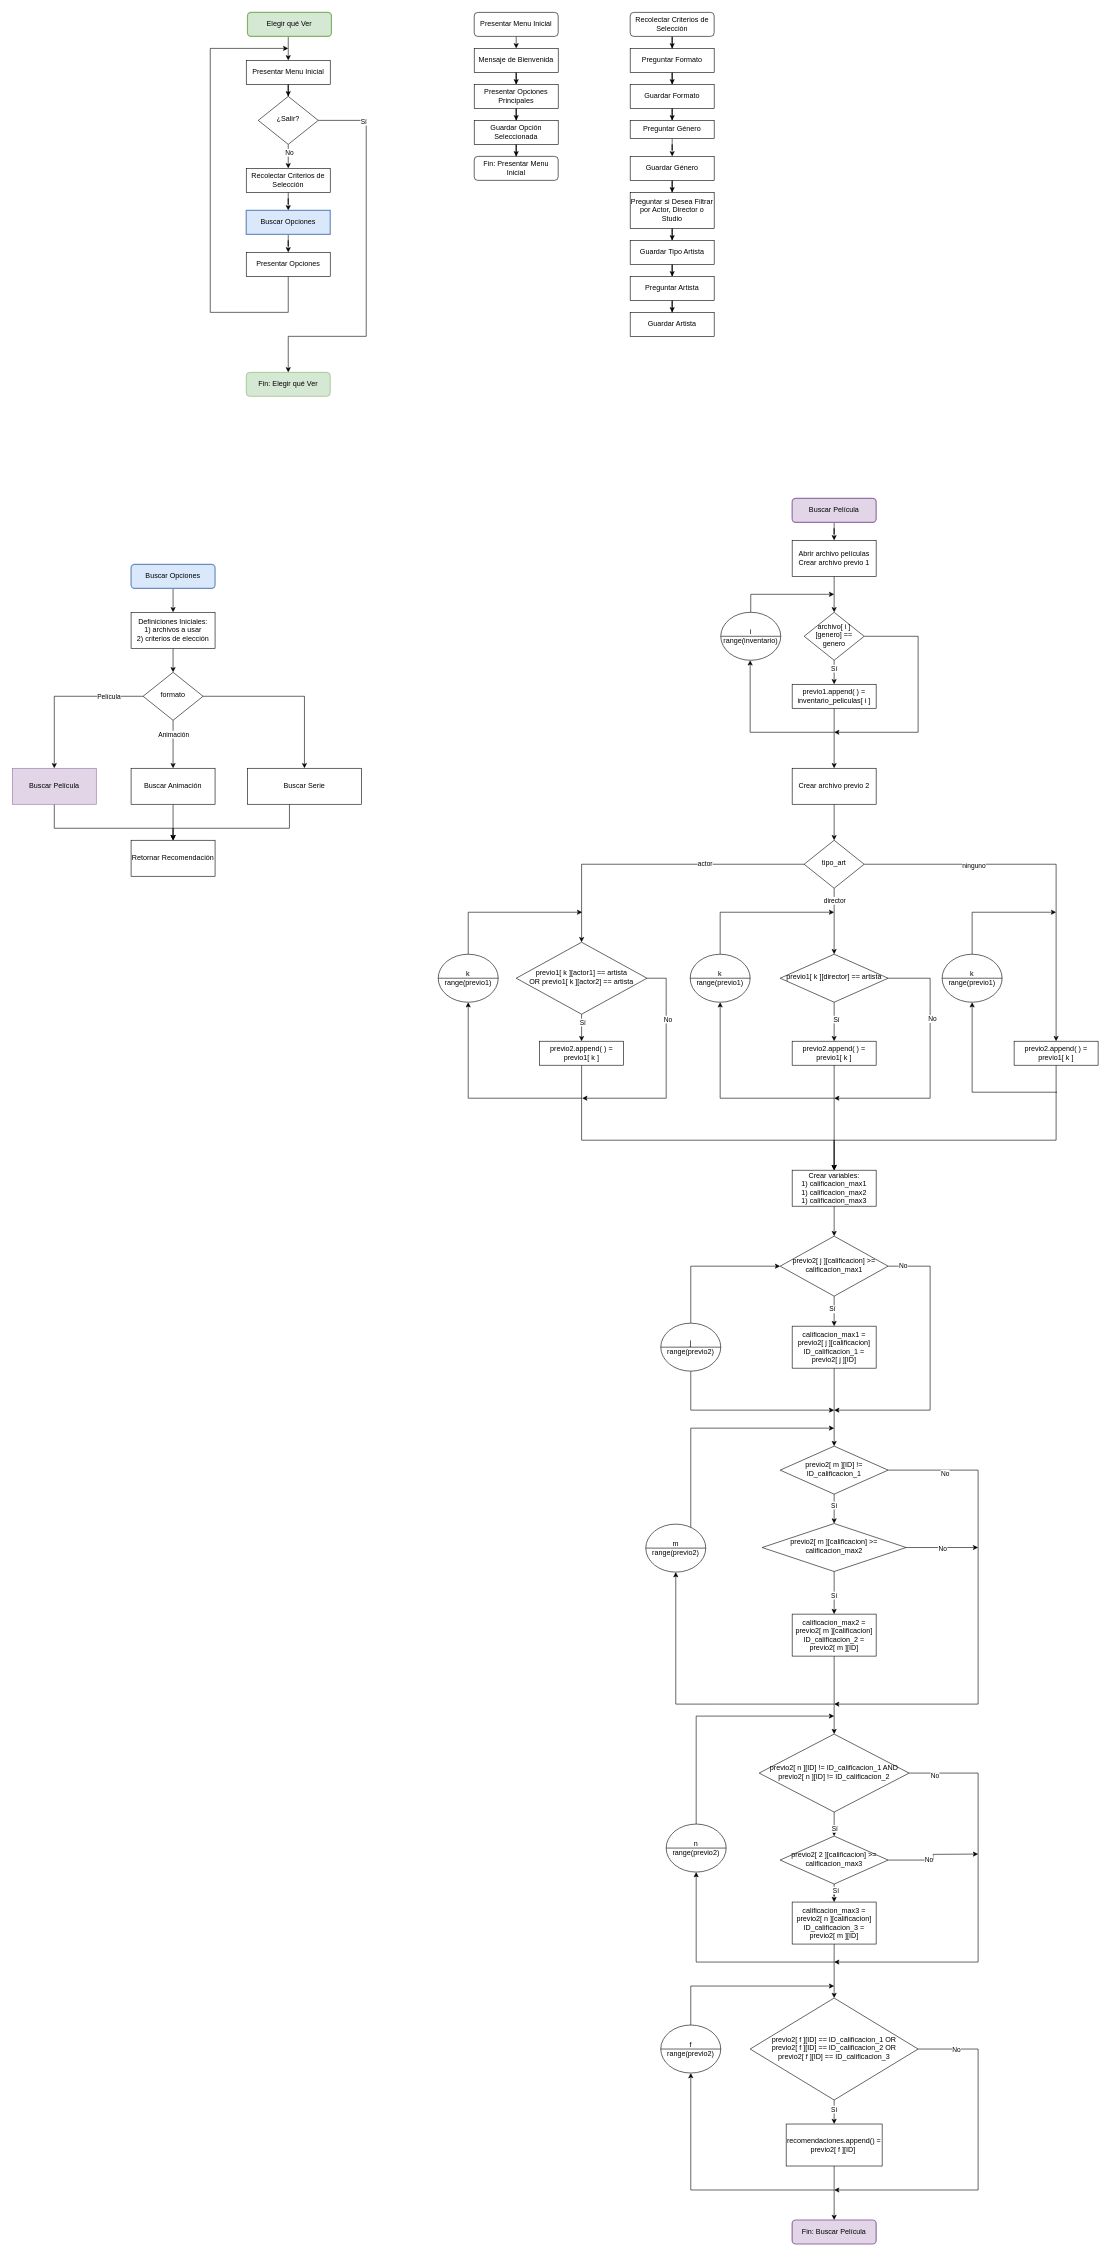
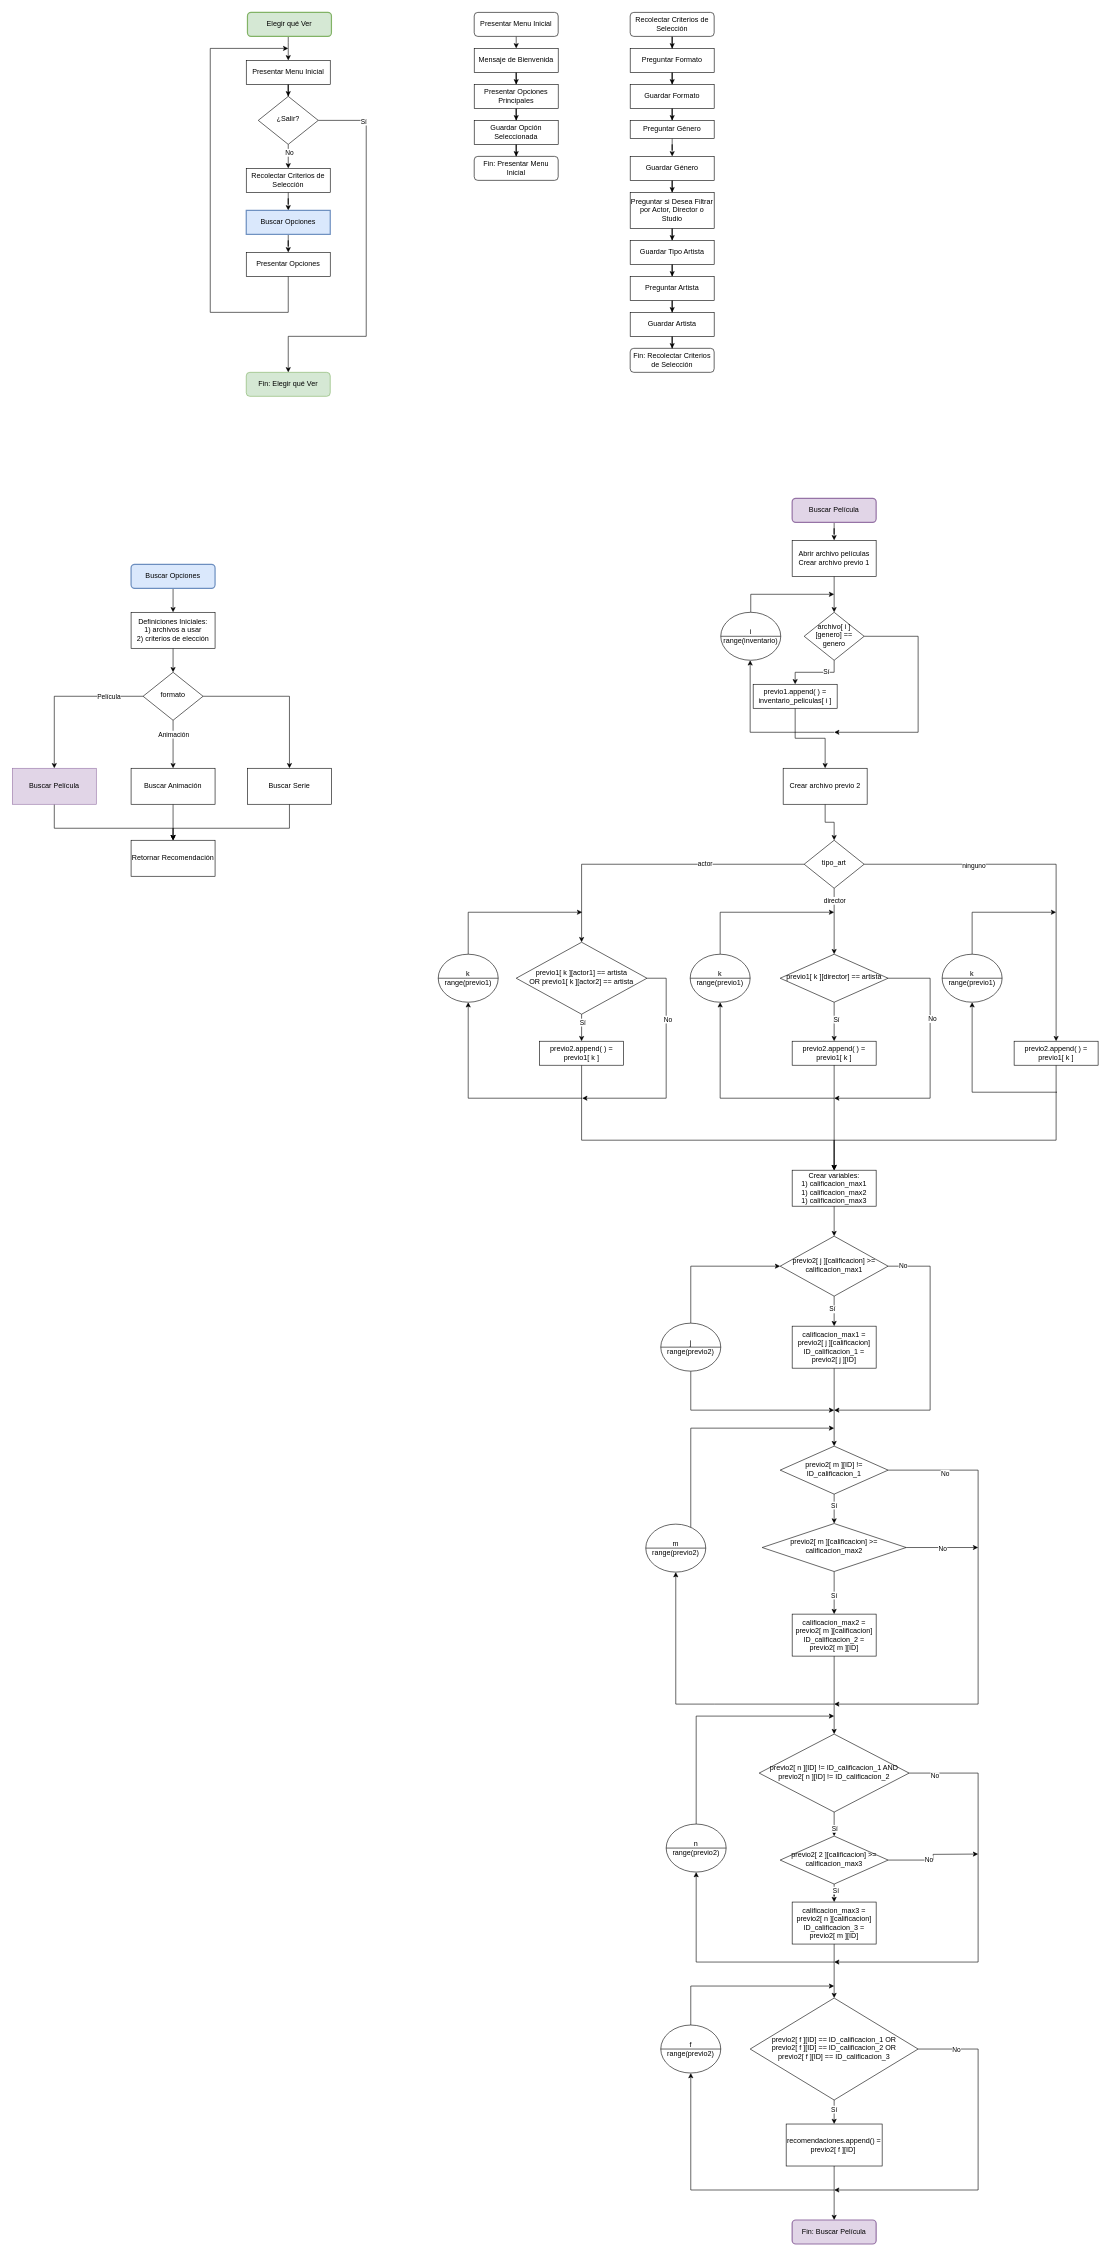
edge "Guardar Artista" -> "Fin: Recolectar Criterios de Selección": added
node "Fin: Recolectar Criterios de Selección": added
node "previo1.append( ) = inventario_peliculas[ i ]": moved (834, 696) -> (795, 696)
node "Buscar Serie": size 114x36 -> 84x36
node "Crear archivo previo 2": moved (834, 786) -> (825, 786)
